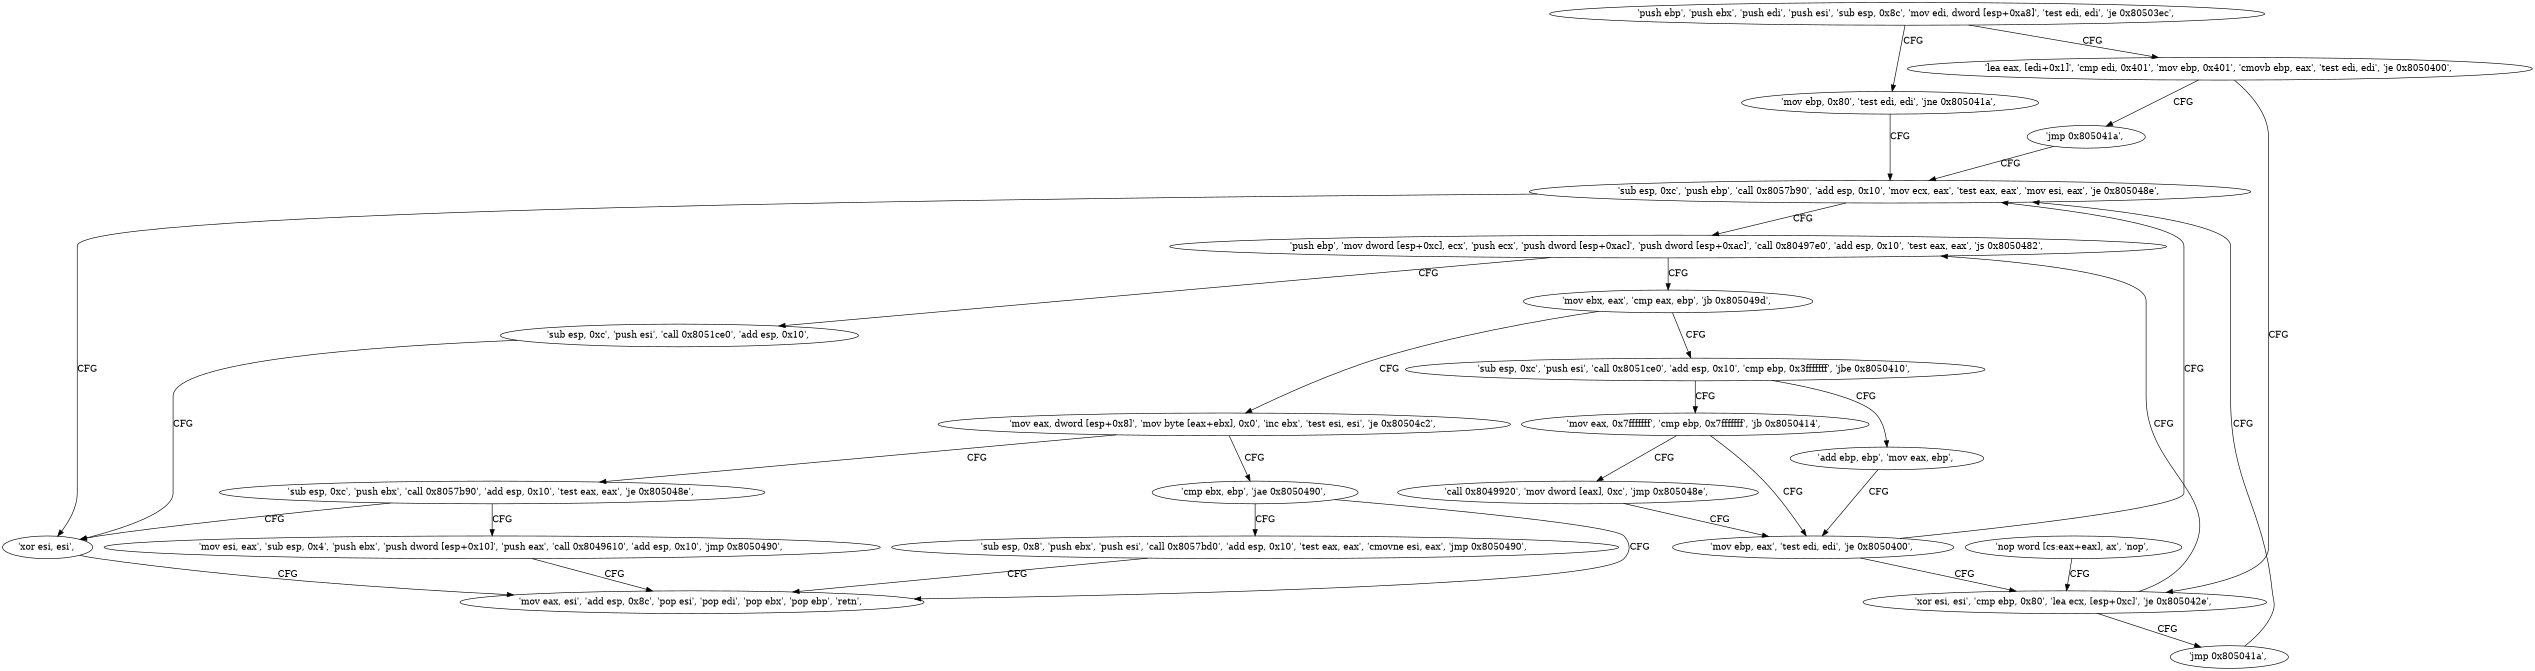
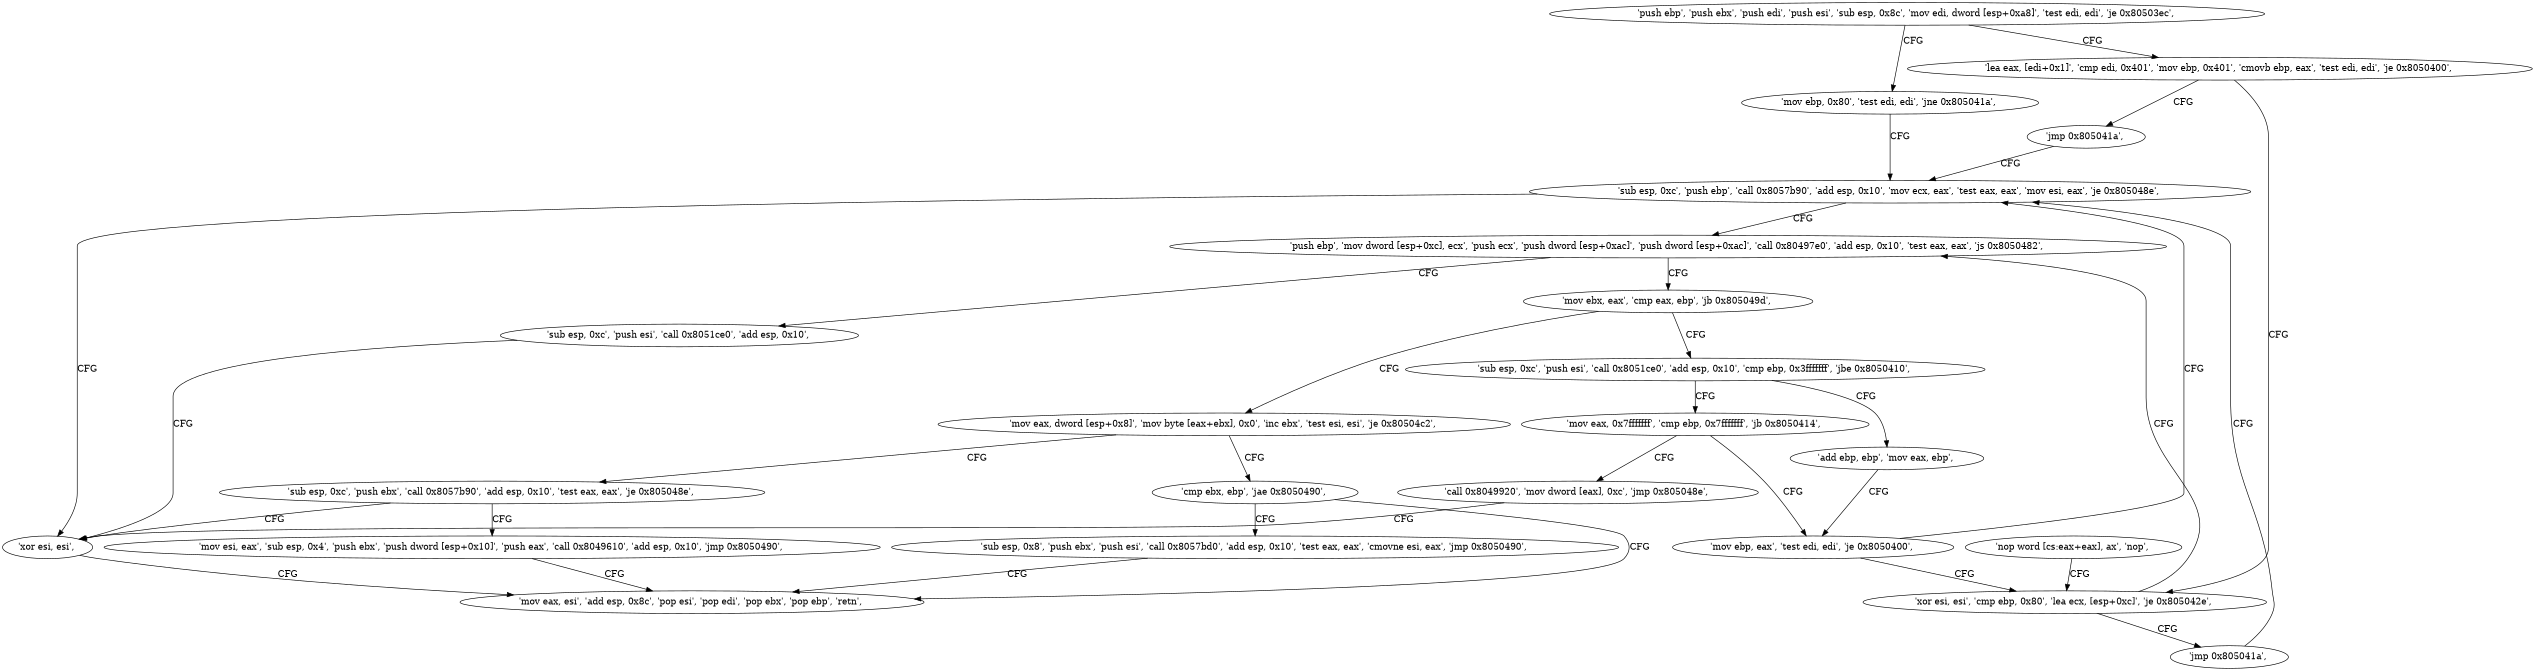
edge "'call 0x8049920', 'mov dword [eax], 0xc', 'jmp 0x805048e'," -> "'mov ebp, eax', 'test edi, edi', 'je 0x8050400',": now "'call 0x8049920', 'mov dword [eax], 0xc', 'jmp 0x805048e'," -> "'xor esi, esi',"
